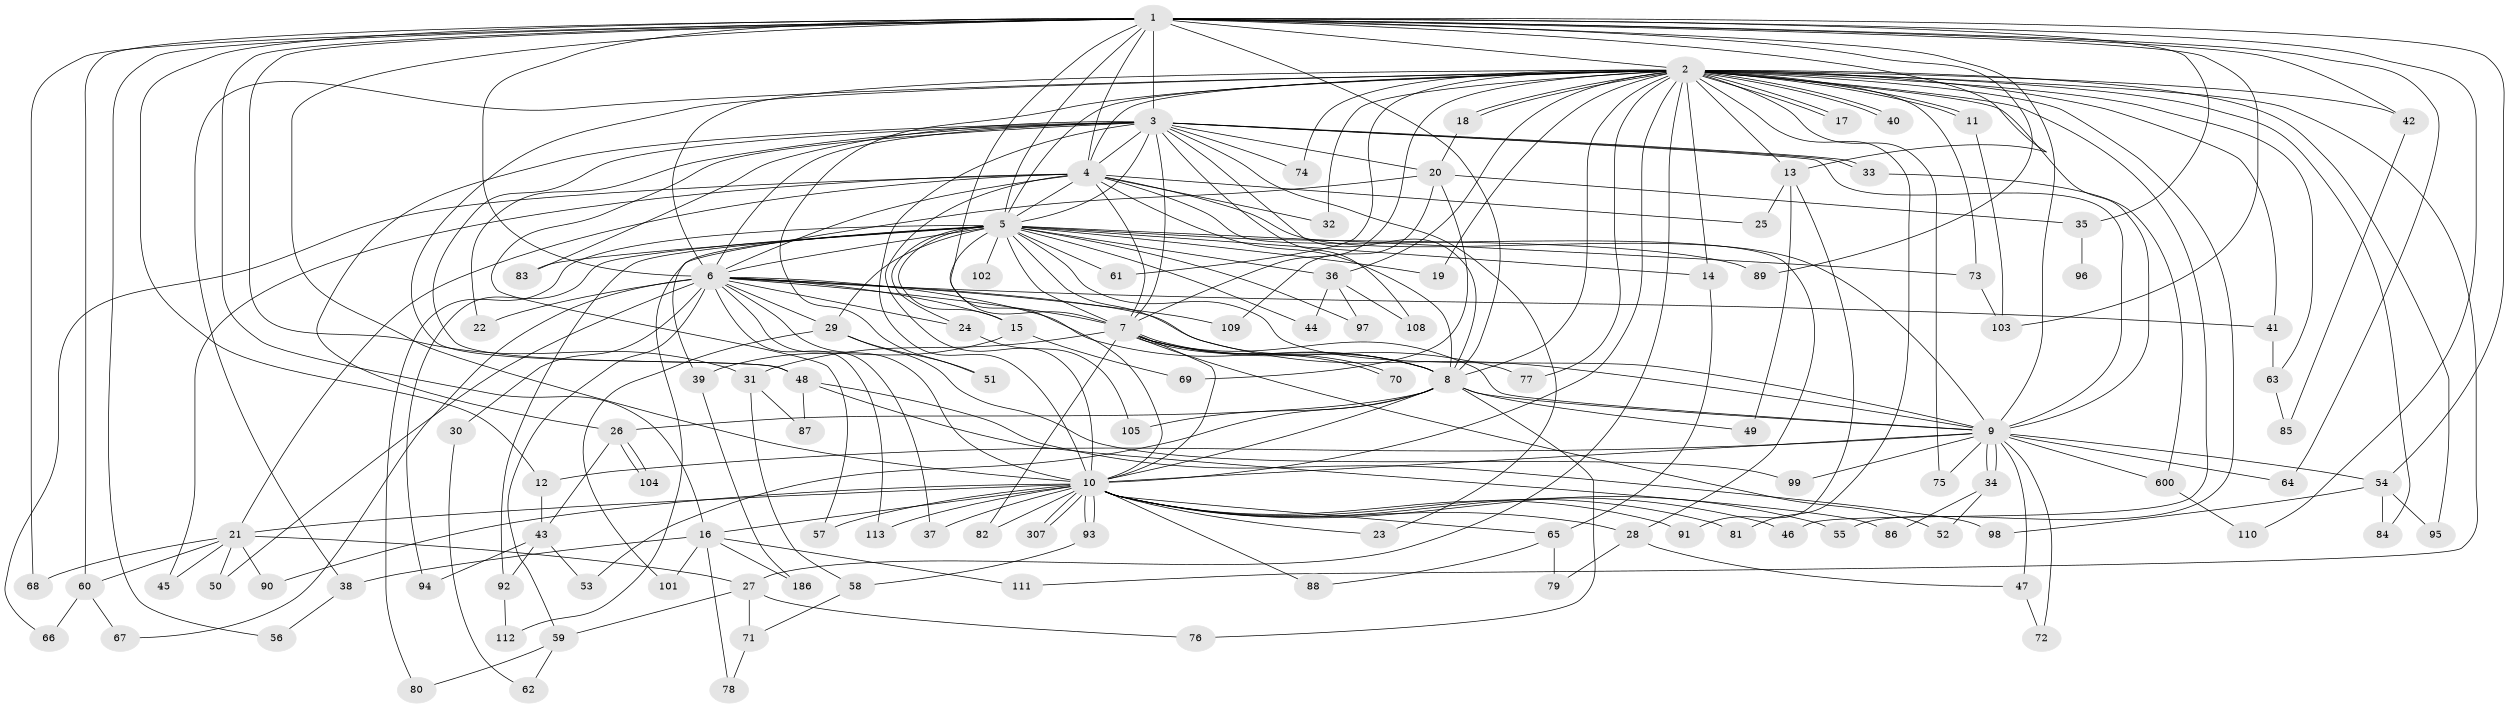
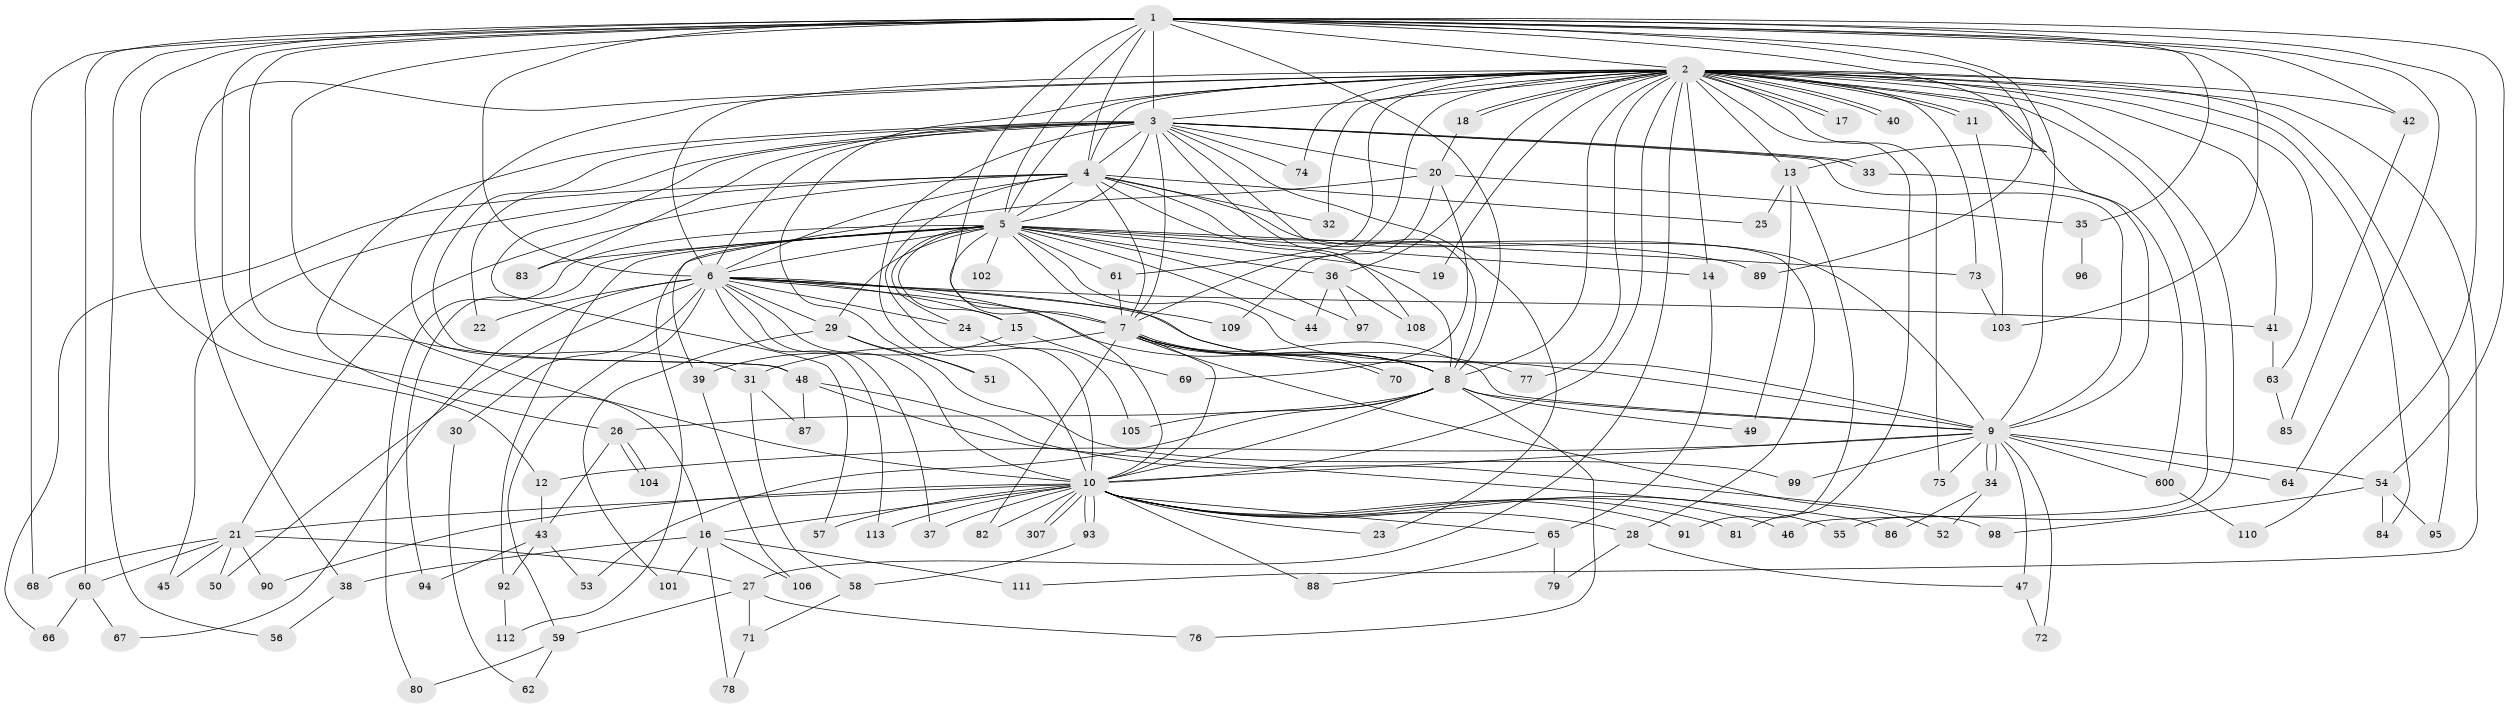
edge "2" -- "3": added
edge "5" -- "7": now "61" -- "7"
node "186": label "186" -> "106"
